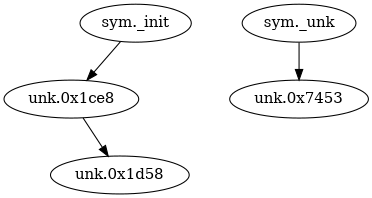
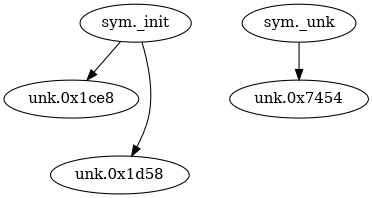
node "unk.0x7453": label "unk.0x7453" -> "unk.0x7454"
edge "unk.0x1ce8" -> "unk.0x1d58": now "sym._init" -> "unk.0x1d58"
